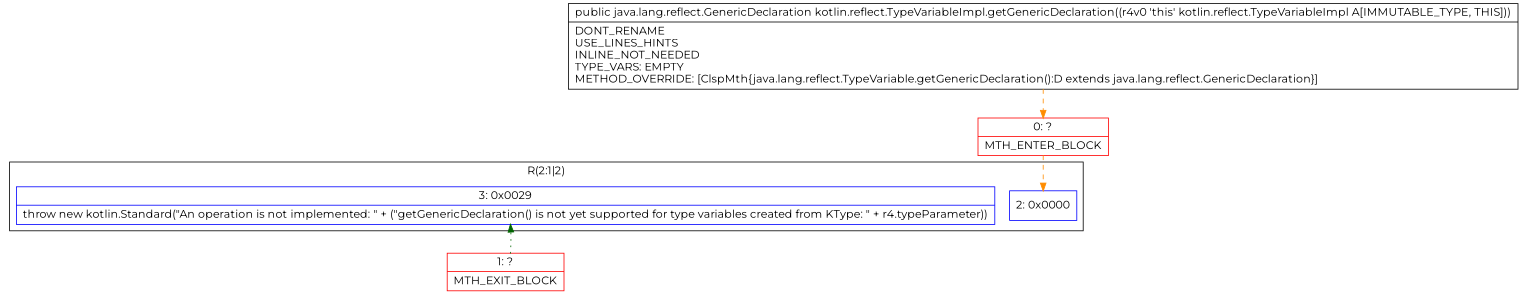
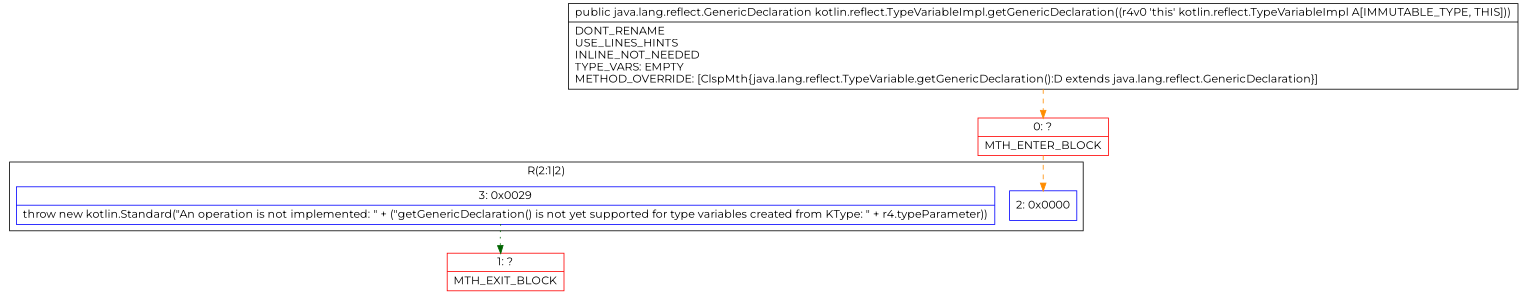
edge "1: ?" -> "3: 0x0029": reversed
